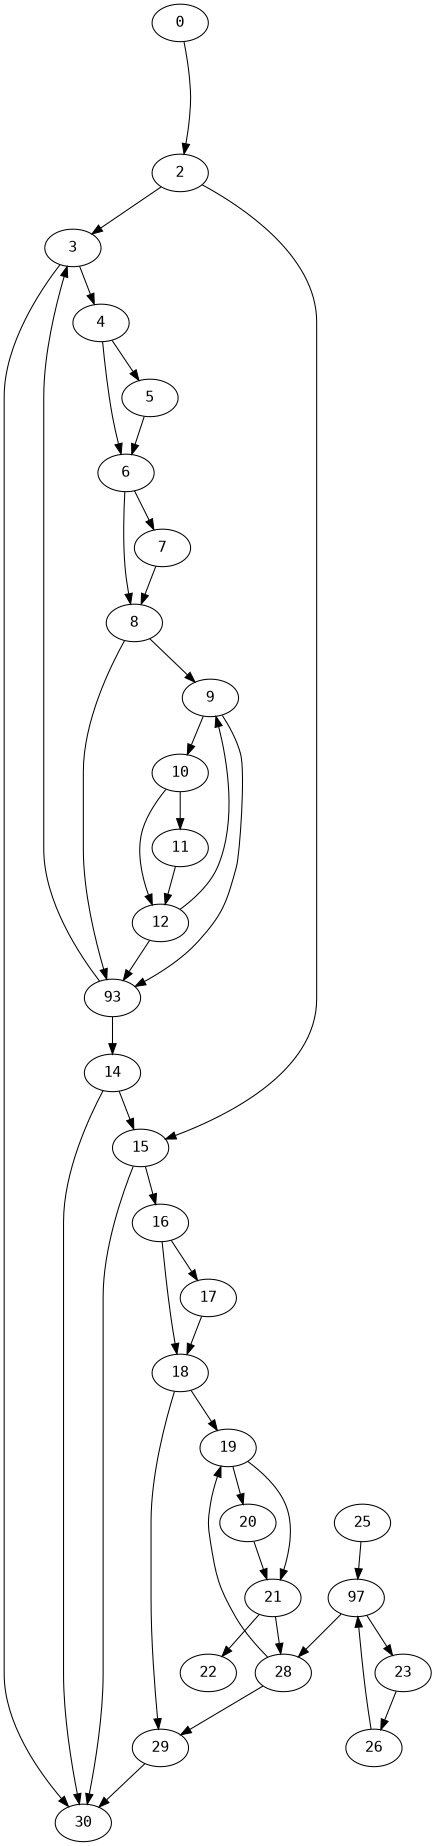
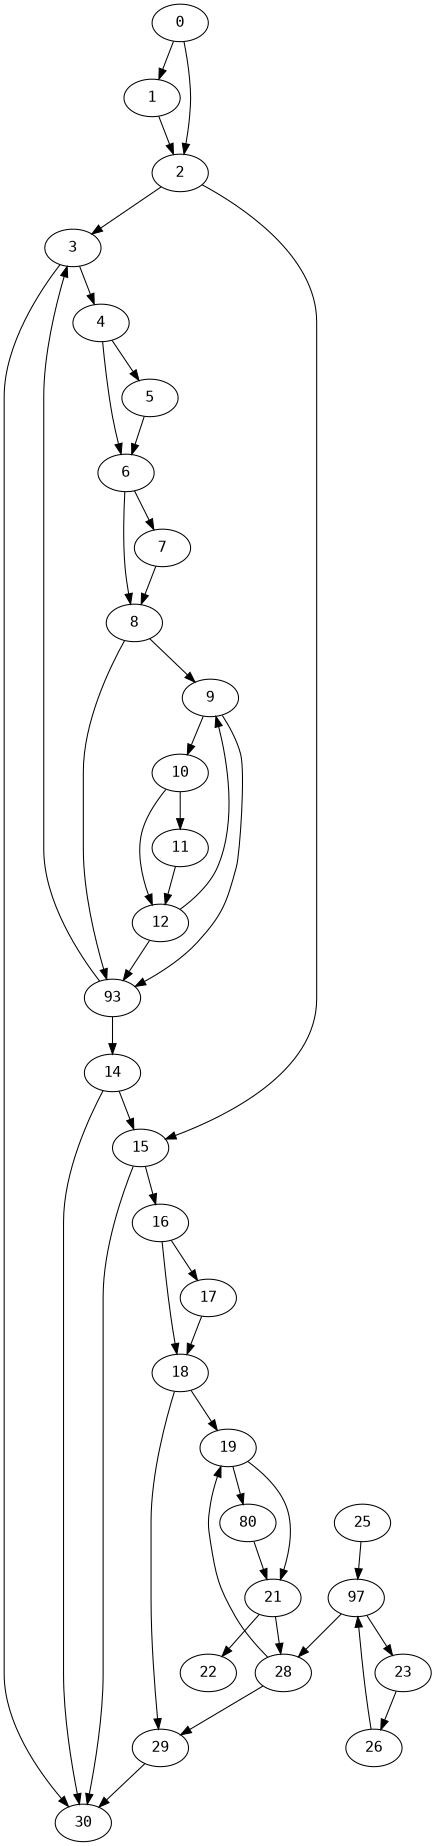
node "1": added
node "20": label "20" -> "80"
